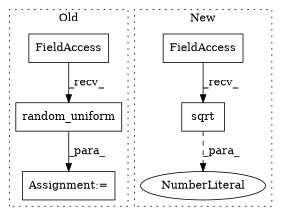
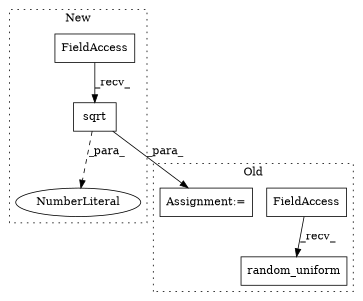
edge "random_uniform" -> "Assignment:=": now "sqrt" -> "Assignment:="
